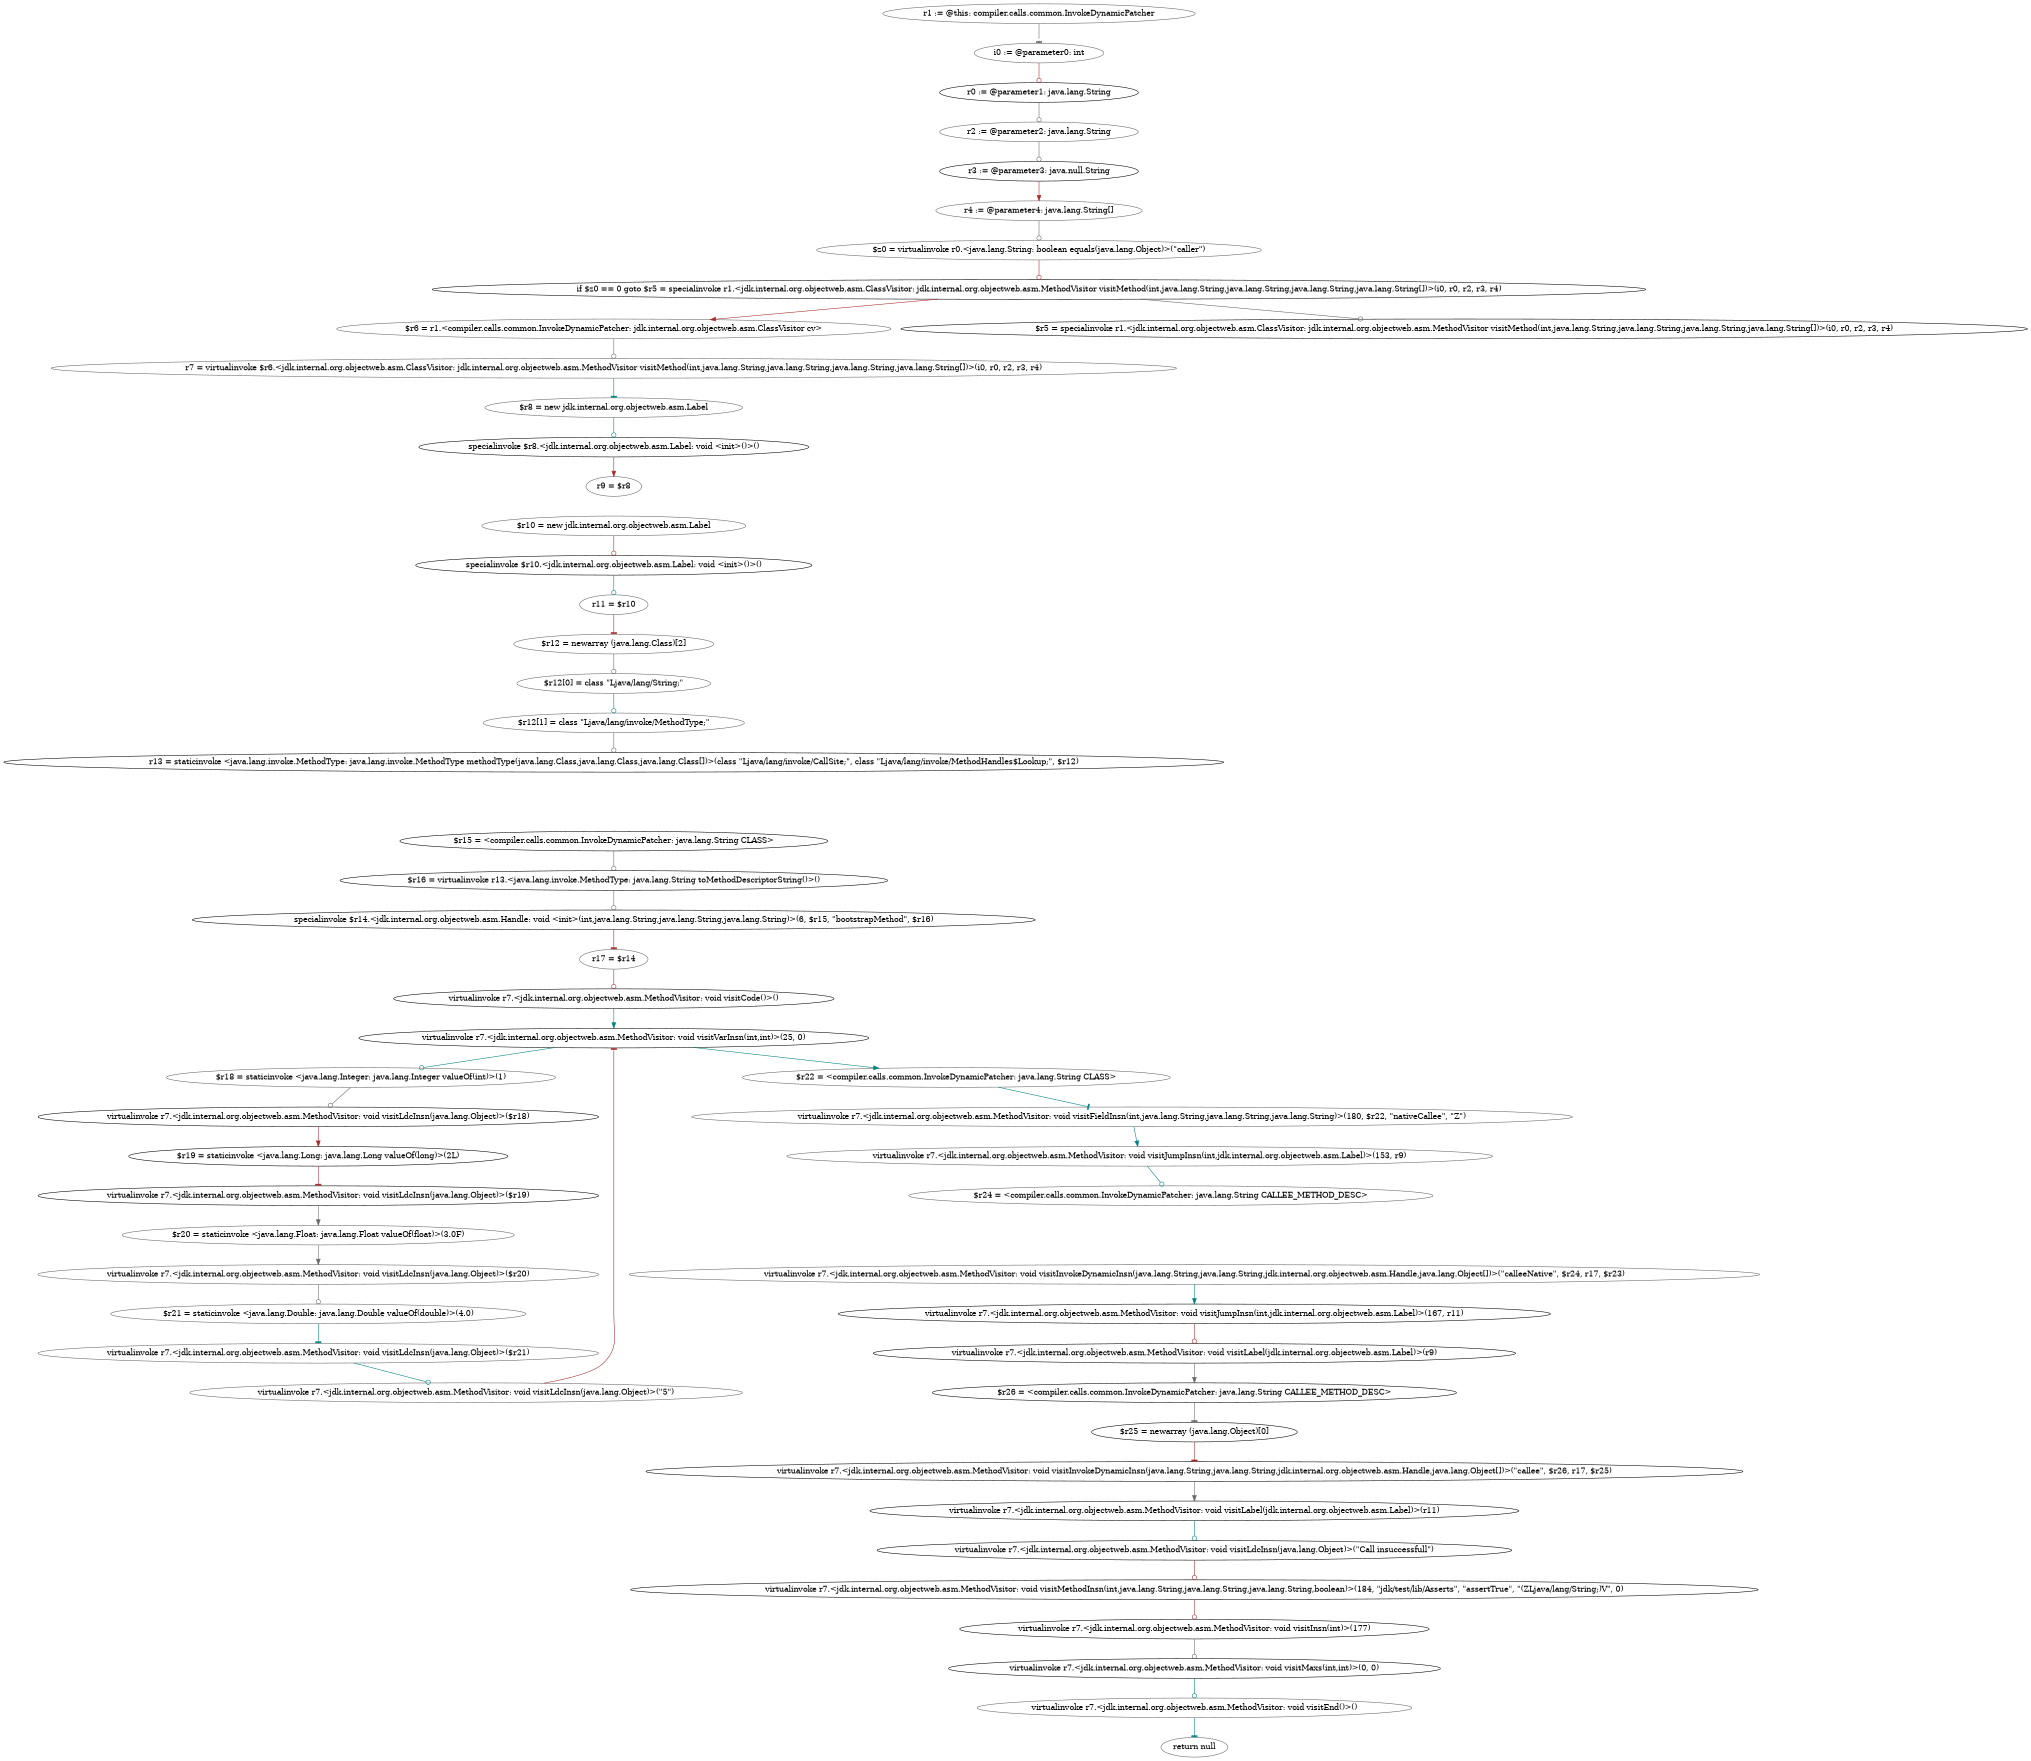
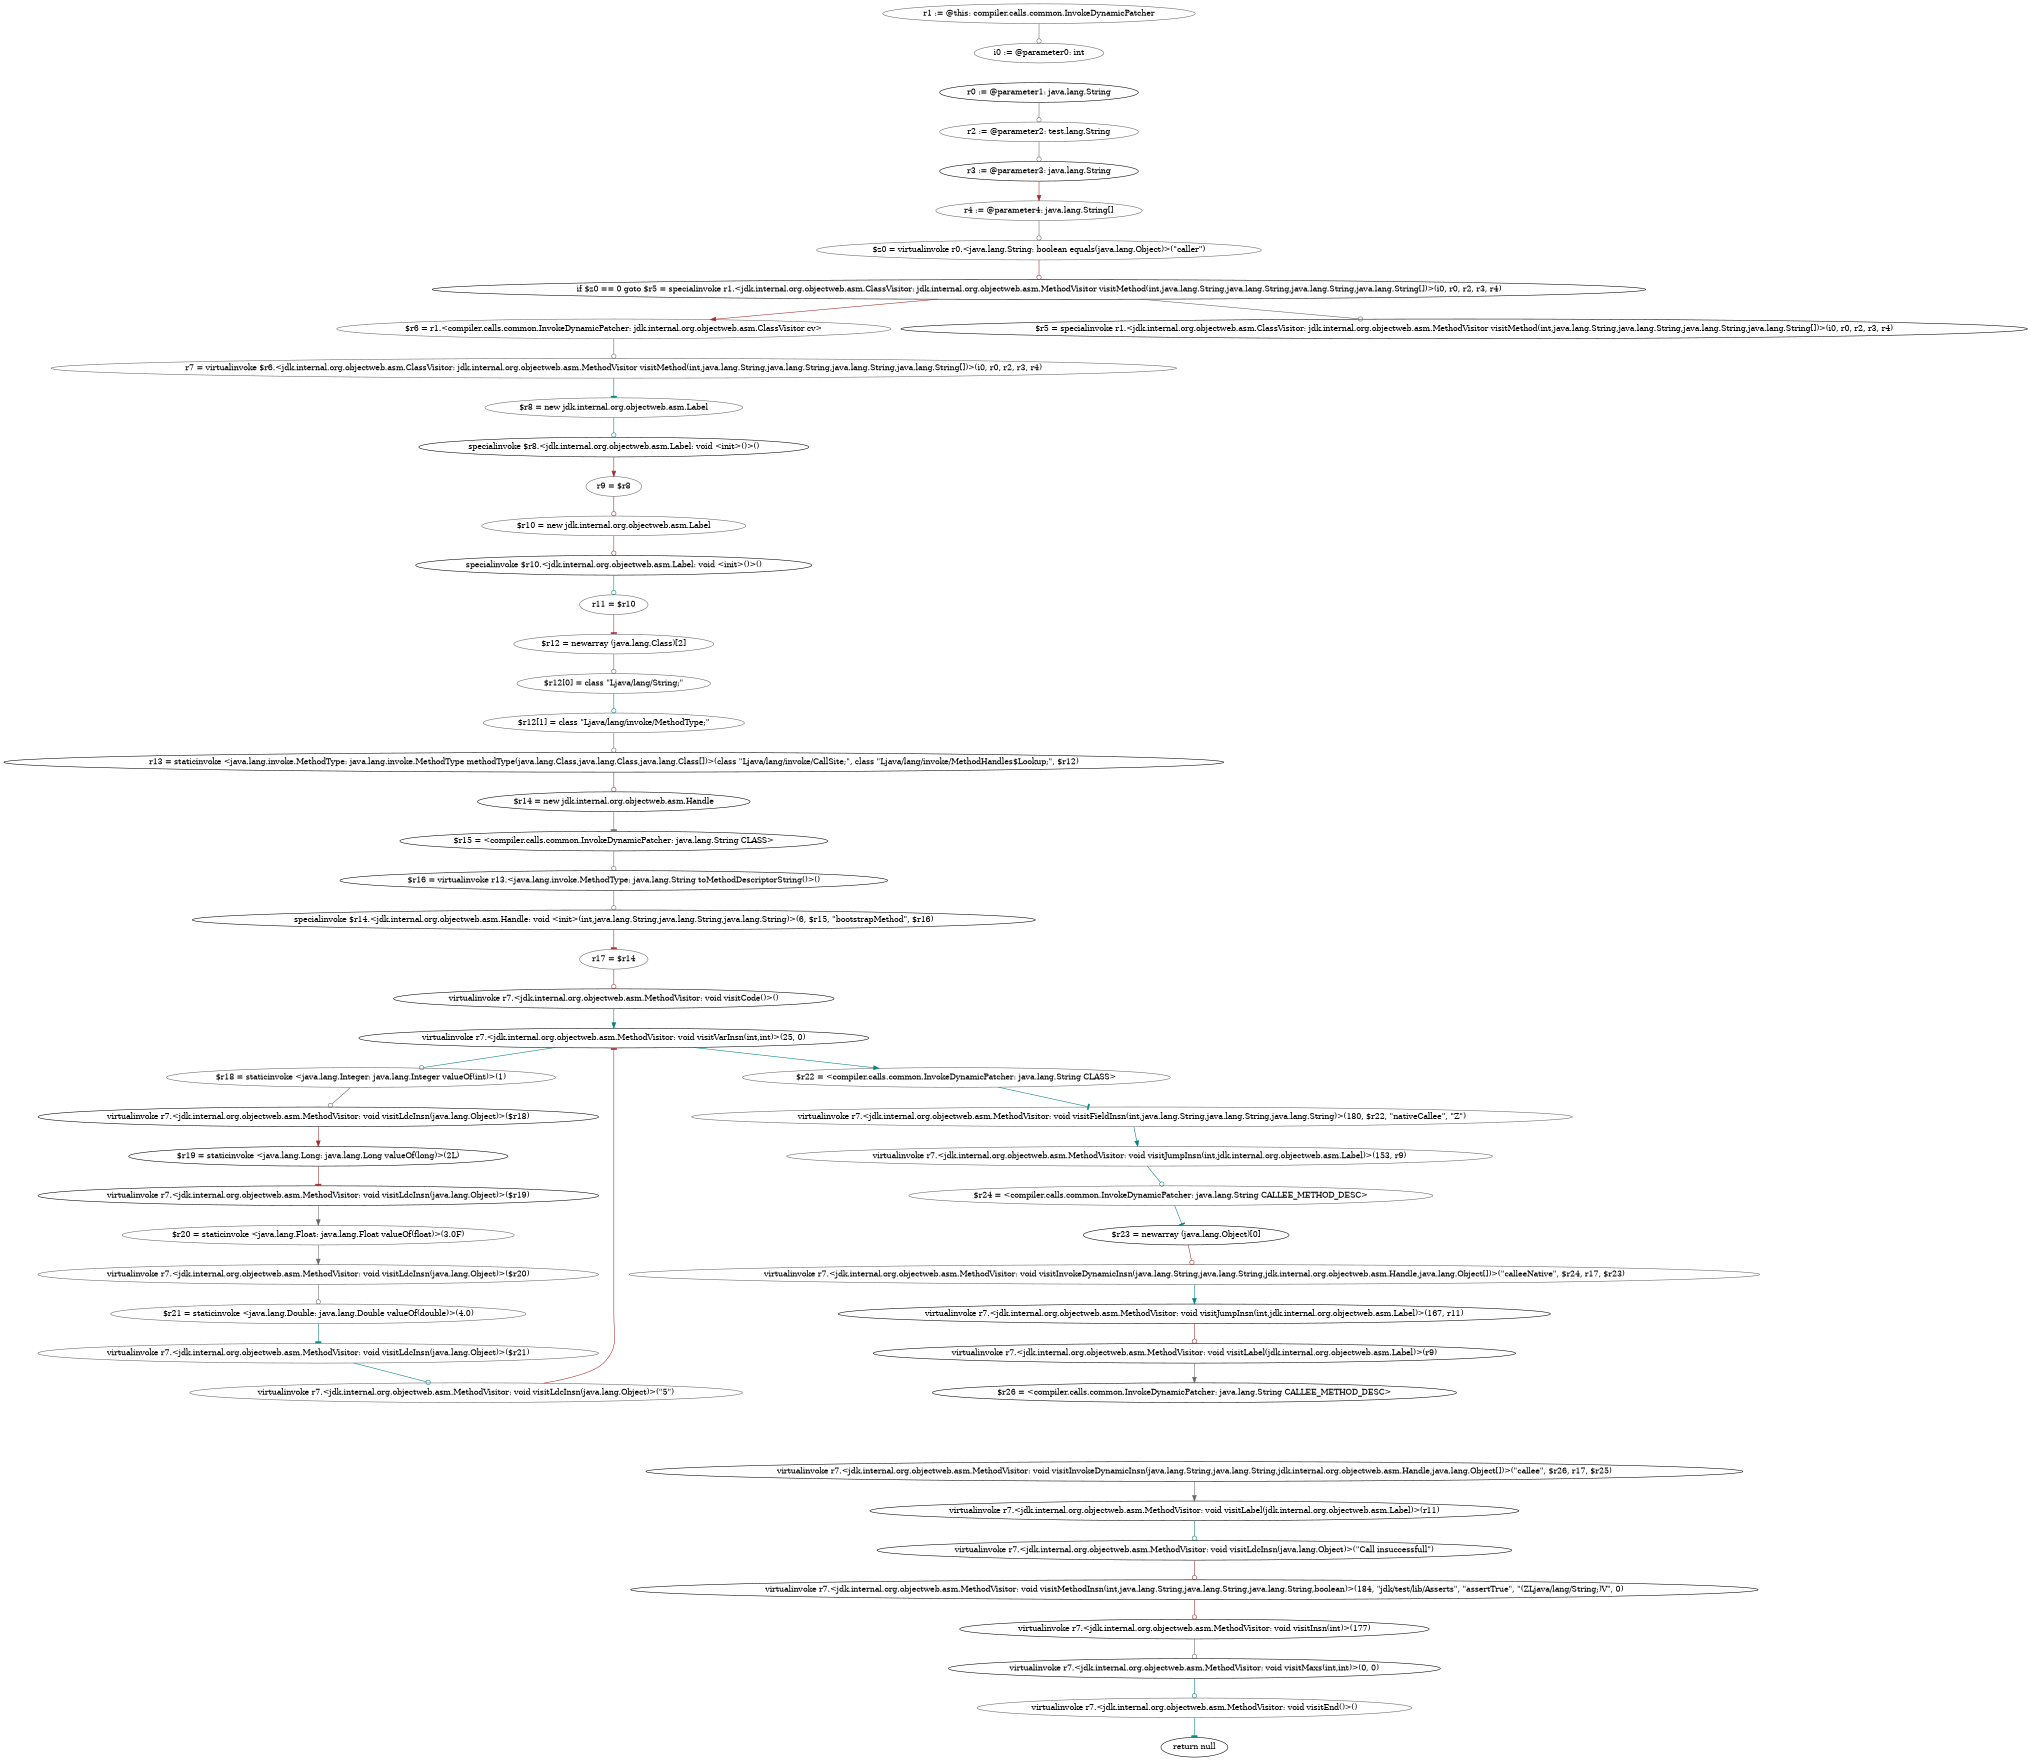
edge "r1 := @this: compiler.calls.common.InvokeDynamicPatcher" -> "i0 := @parameter0: int": arrowhead tee -> odot
edge "i0 := @parameter0: int" -> "r0 := @parameter1: java.lang.String": removed
node "r2 := @parameter2: java.lang.String": label "r2 := @parameter2: java.lang.String" -> "r2 := @parameter2: test.lang.String"
node "r3 := @parameter3: java.null.String": label "r3 := @parameter3: java.null.String" -> "r3 := @parameter3: java.lang.String"
edge "r9 = $r8" -> "$r10 = new jdk.internal.org.objectweb.asm.Label": added
node "$r14 = new jdk.internal.org.objectweb.asm.Handle": added
node "$r23 = newarray (java.lang.Object)[0]": added
node "$r25 = newarray (java.lang.Object)[0]": removed
node "return null": color gray40 -> black
